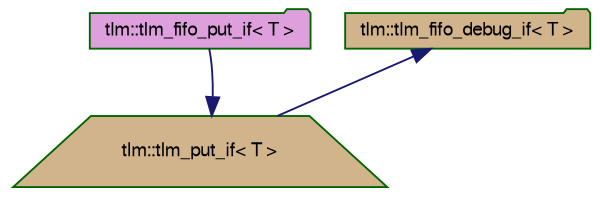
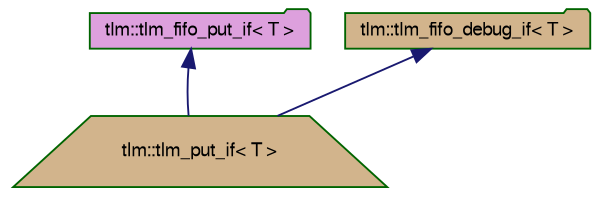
edge "tlm::tlm_fifo_put_if< T >" -> "tlm::tlm_put_if< T >": reversed
